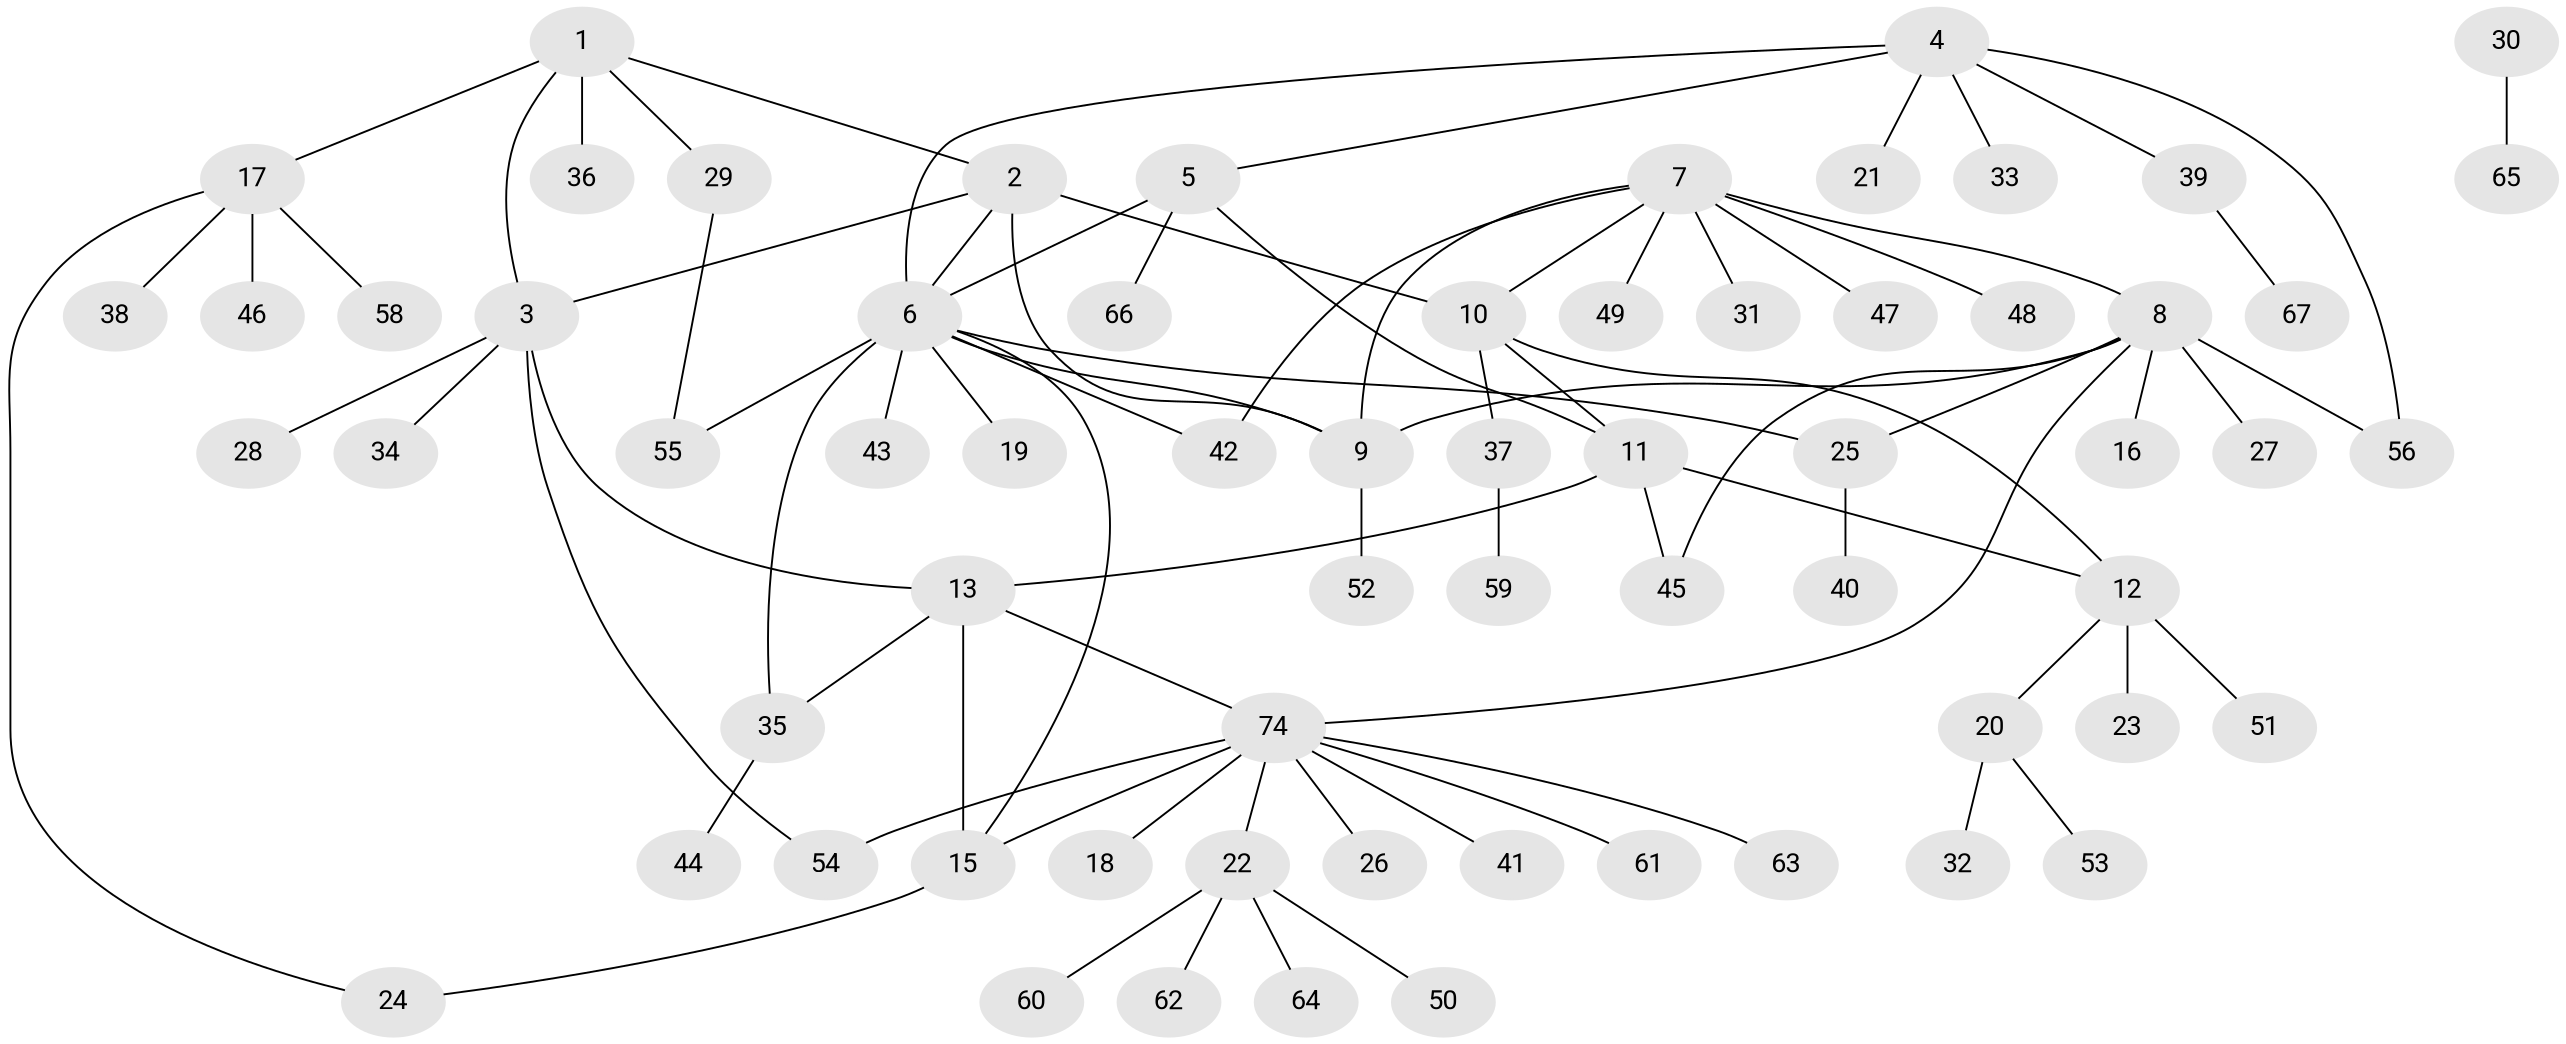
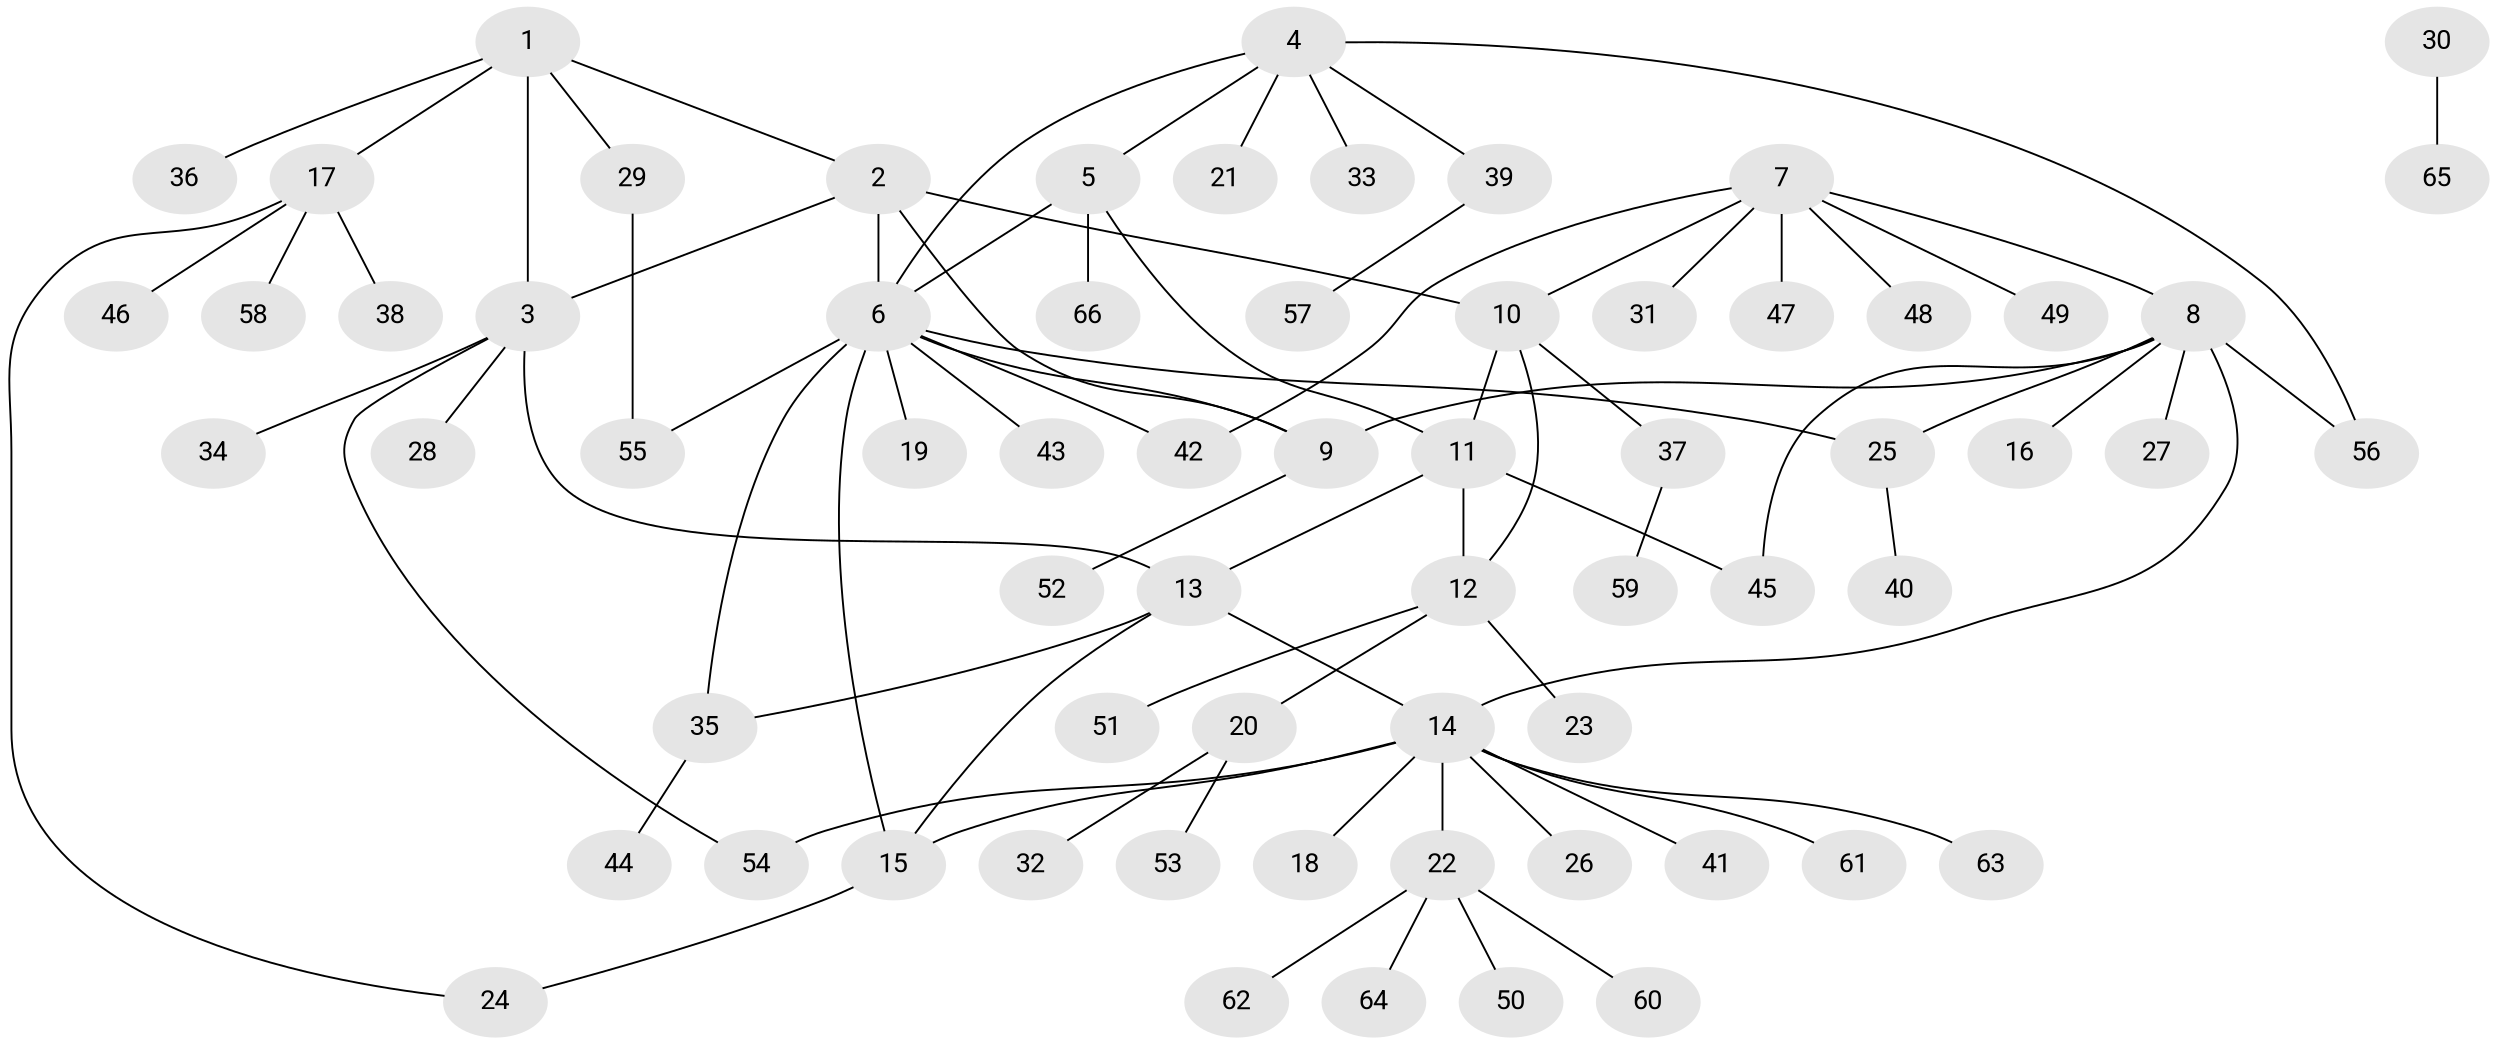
edge "7" -- "9": removed
node "67": label "67" -> "57"
node "74": label "74" -> "14"
